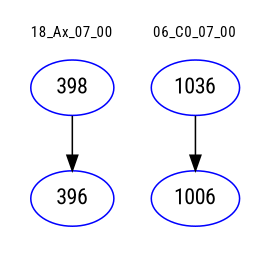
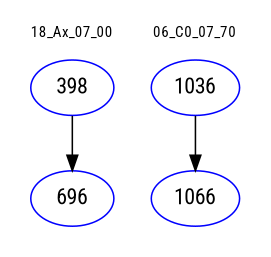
cluster "06_C0_07_00": label "06_C0_07_00" -> "06_C0_07_70"
node "396": label "396" -> "696"
node "1006": label "1006" -> "1066"
